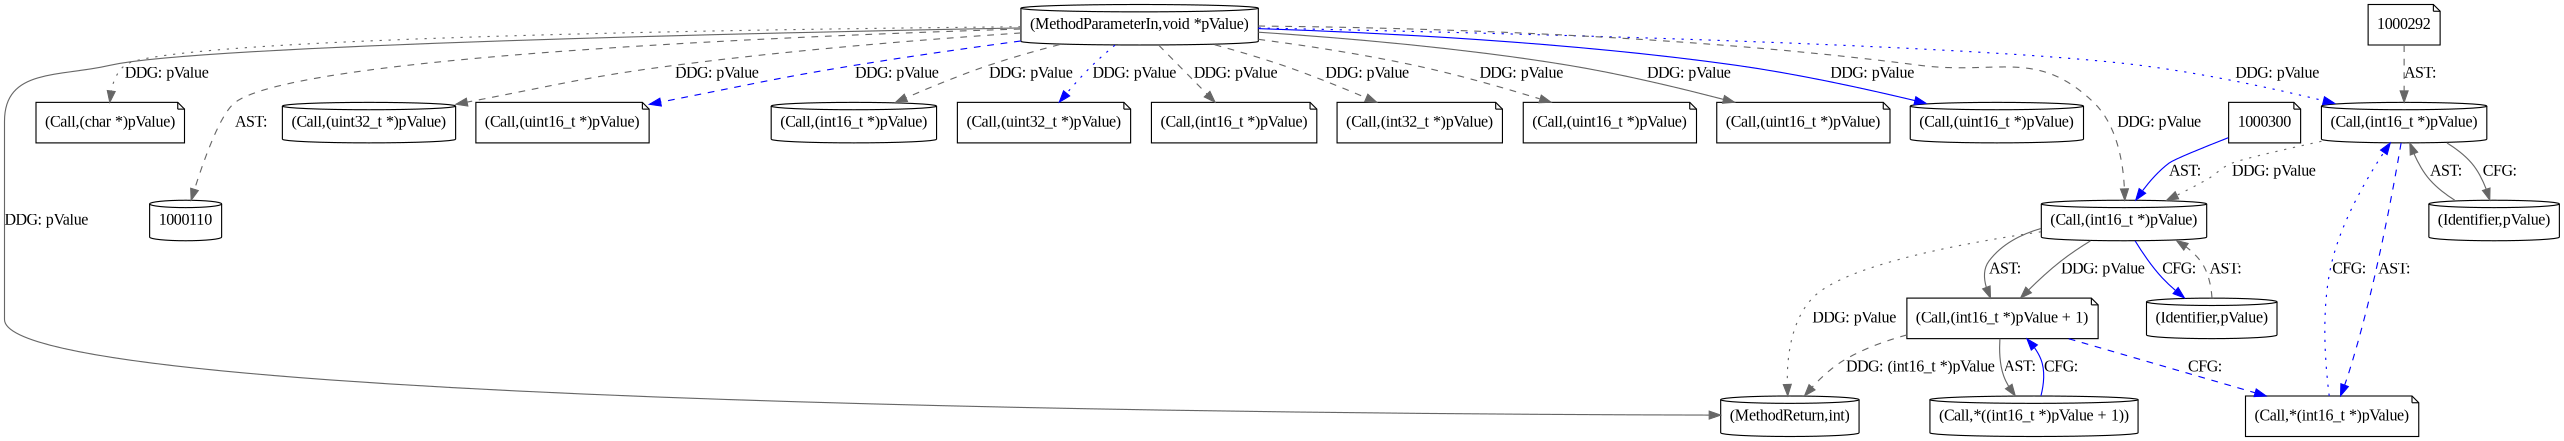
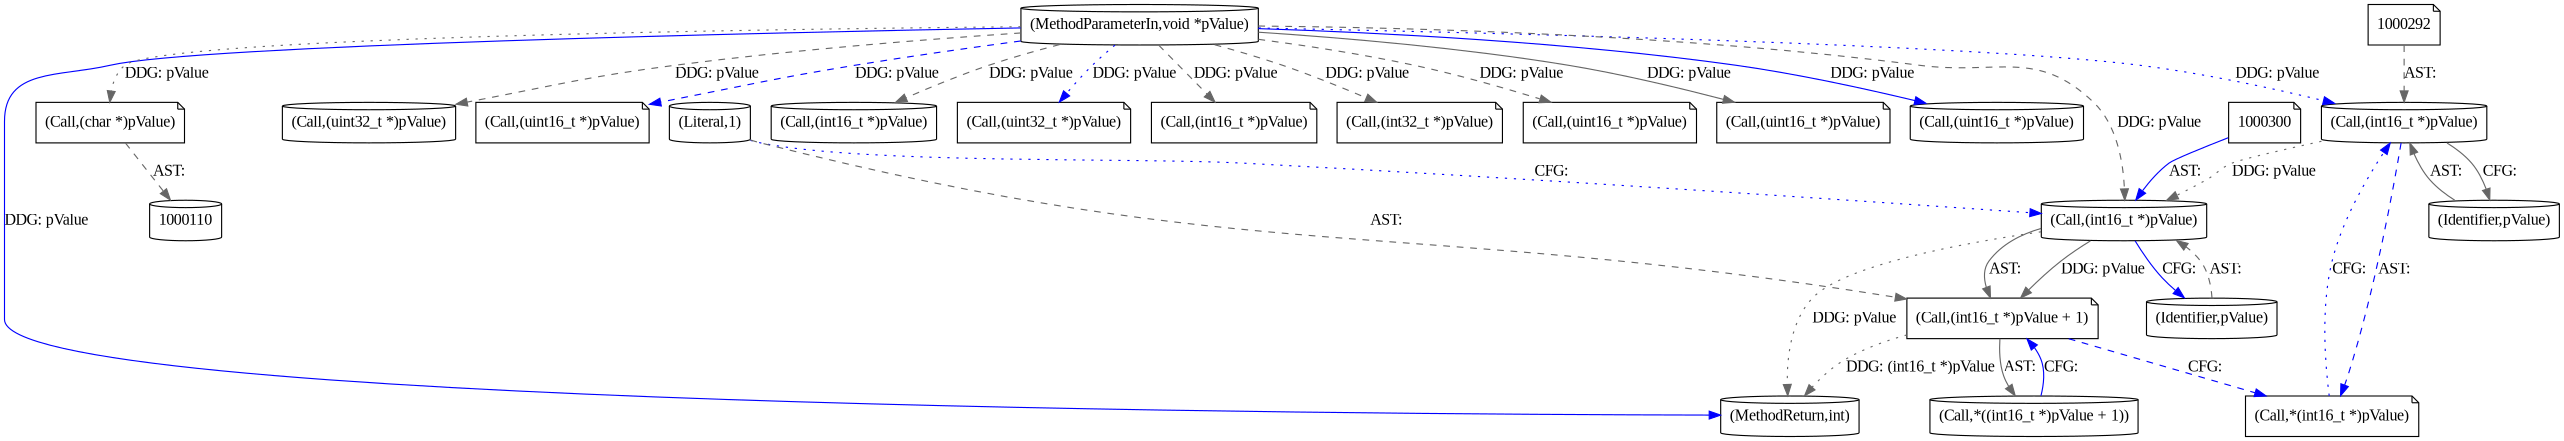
edge "(MethodParameterIn,void *pValue)" -> "1000110": now "(Call,(char *)pValue)" -> "1000110"
node "(Literal,1)": added
edge "(Call,(int16_t *)pValue + 1)" -> "(MethodReturn,int)": style dashed -> dotted
edge "(MethodParameterIn,void *pValue)" -> "(MethodReturn,int)": color gray40 -> blue
